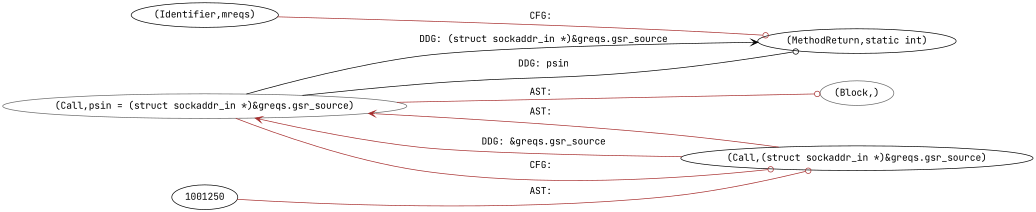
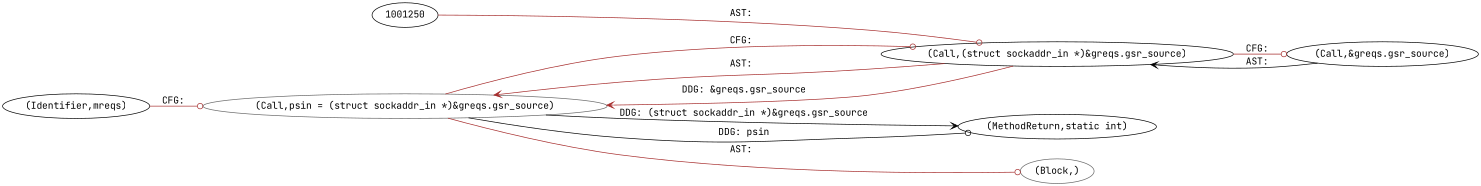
edge "(Identifier,mreqs)" -> "(MethodReturn,static int)": now "(Identifier,mreqs)" -> "(Call,psin = (struct sockaddr_in *)&greqs.gsr_source)"
node "(Call,&greqs.gsr_source)": added
